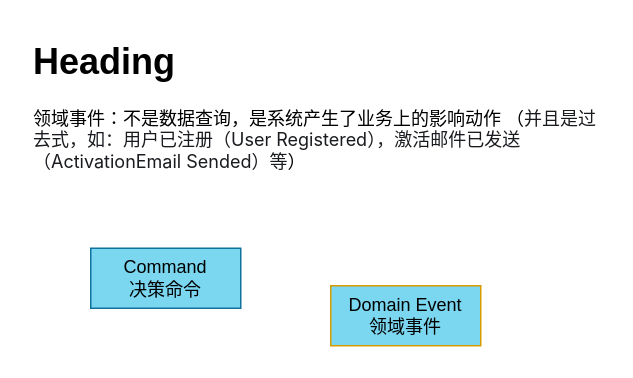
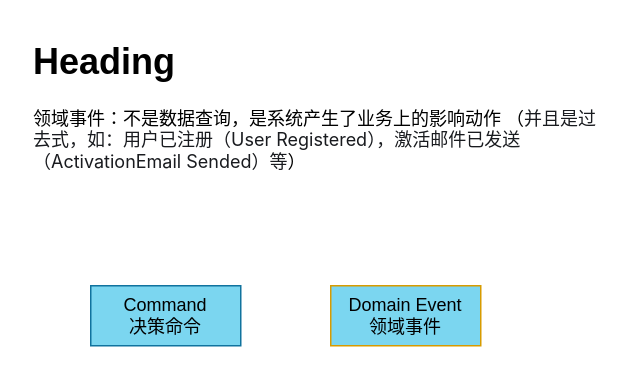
node "Command 决策命令": moved (166, 278) -> (166, 316)
